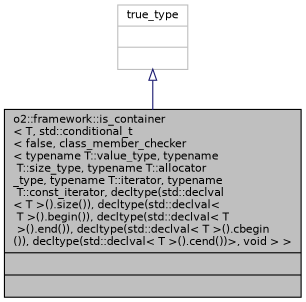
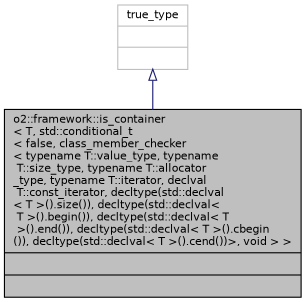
node "o2::framework::is_container": text "_type, typename T::iterator, typename" -> "_type, typename T::iterator, declval"
